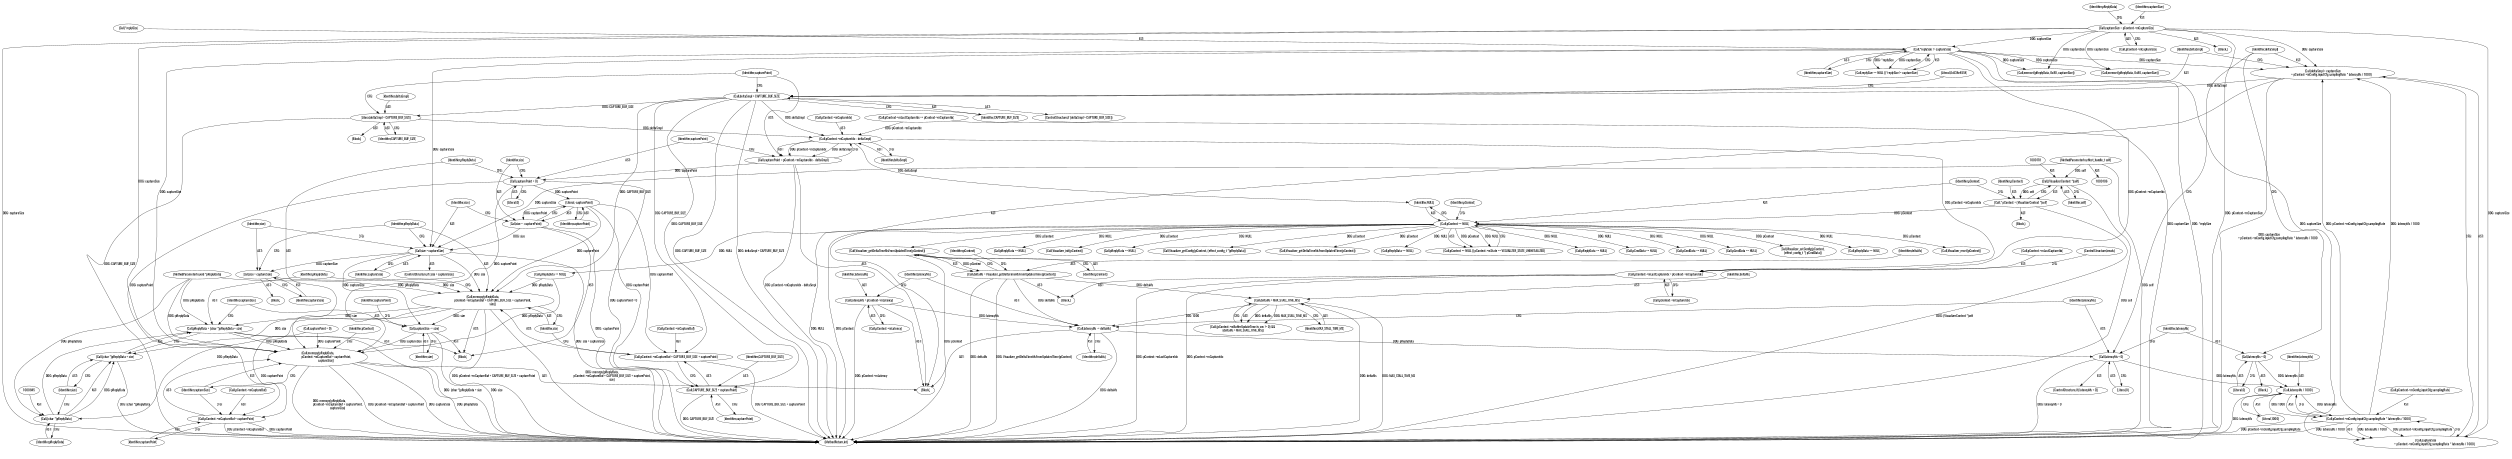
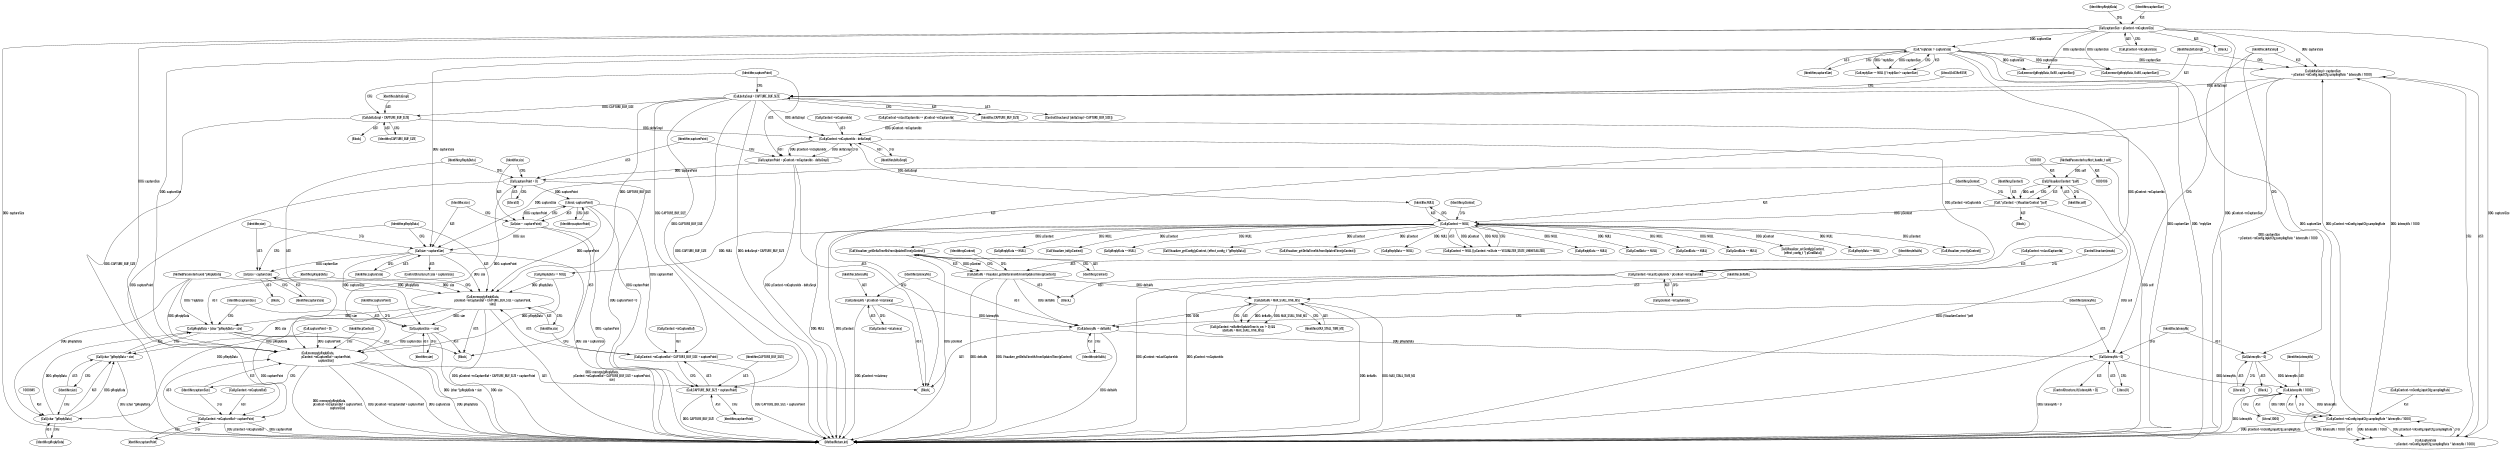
node "(Call,*replySize)": removed
node "(Literal,deltaSmpl = CAPTURE_BUF_SIZE)": label "(Literal,deltaSmpl = CAPTURE_BUF_SIZE)" -> "(Call,deltaSmpl = CAPTURE_BUF_SIZE)"
edge "(MethodParameterIn,void *pReplyData)" -> "(Call,pReplyData = (char *)pReplyData + size)": label "DDG: pReplyData" -> "DDG: *replySize"
